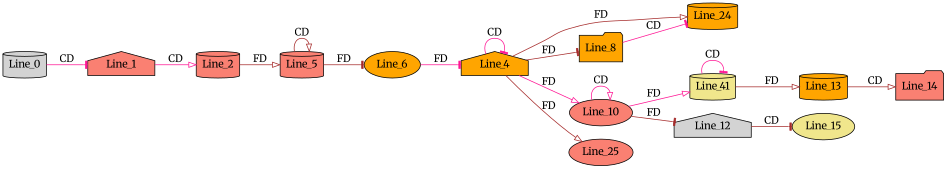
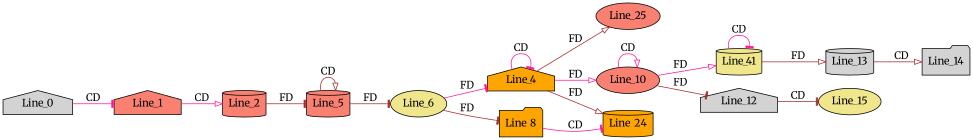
edge "Line_4" -> "Line_8": now "Line_6" -> "Line_8"
node "Line_0": shape cylinder -> house
edge "Line_2" -> "Line_5": arrowhead onormal -> tee
node "Line_6": fillcolor orange -> khaki
node "Line_13": fillcolor orange -> lightgrey
node "Line_14": fillcolor salmon -> lightgrey
